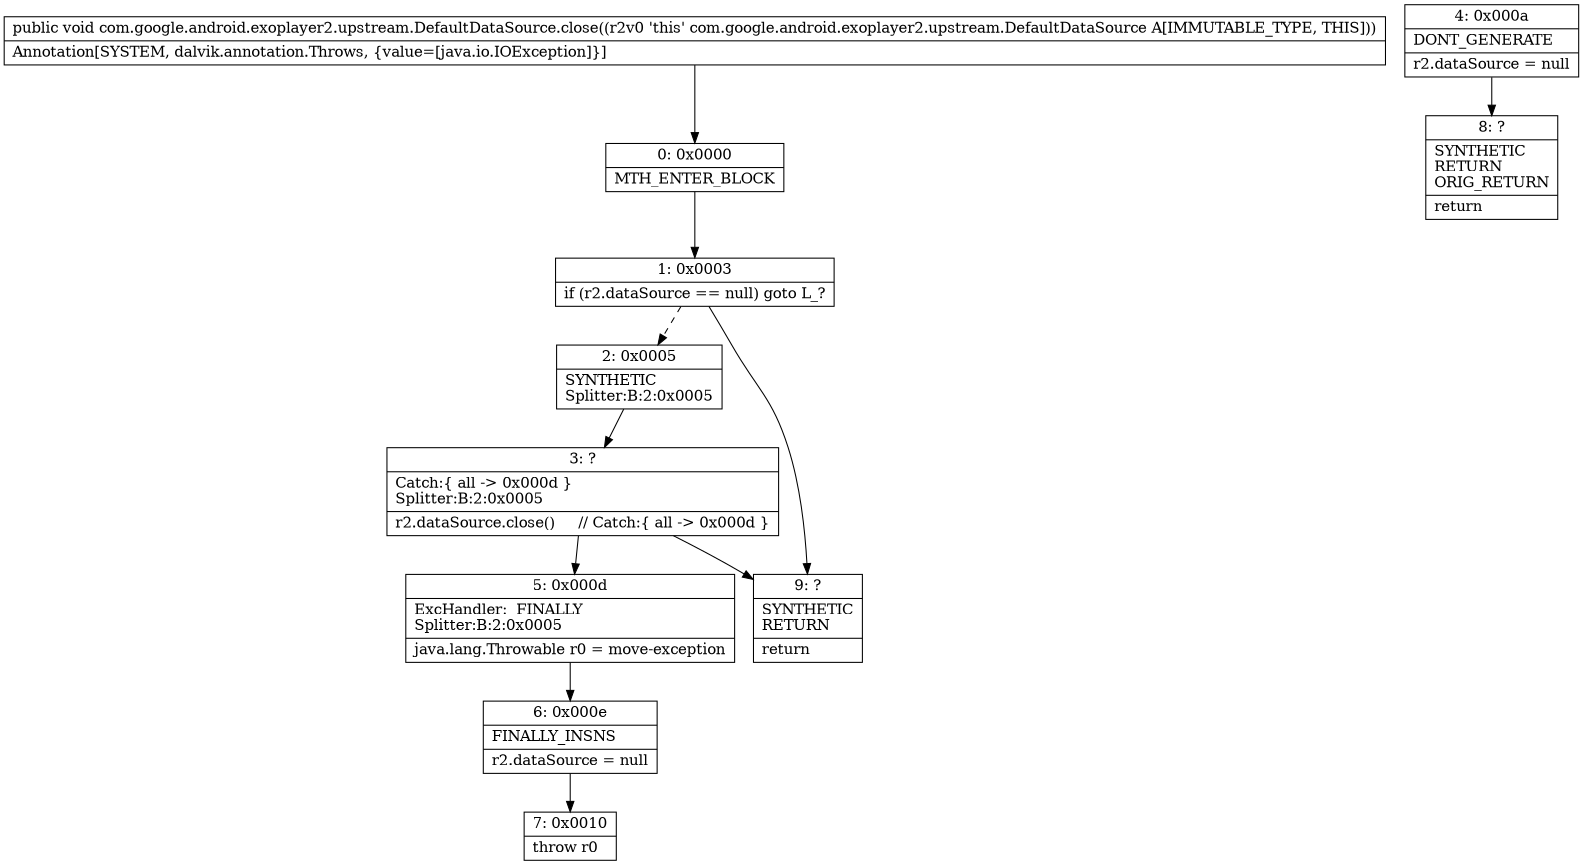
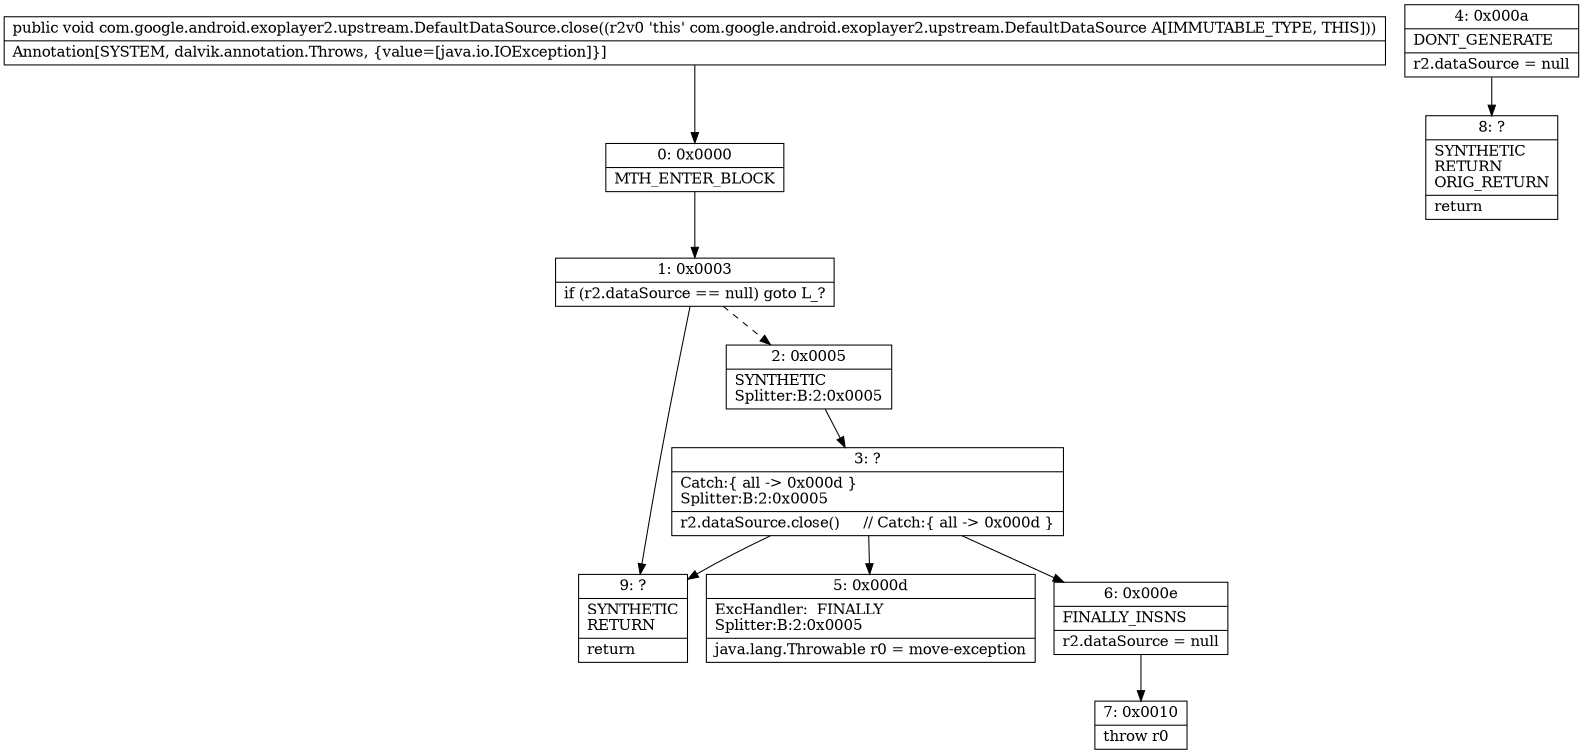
edge "5: 0x000d" -> "6: 0x000e": now "3: ?" -> "6: 0x000e"
